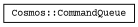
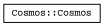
node "Cosmos::CommandQueue": label "Cosmos::CommandQueue" -> "Cosmos::Cosmos"
